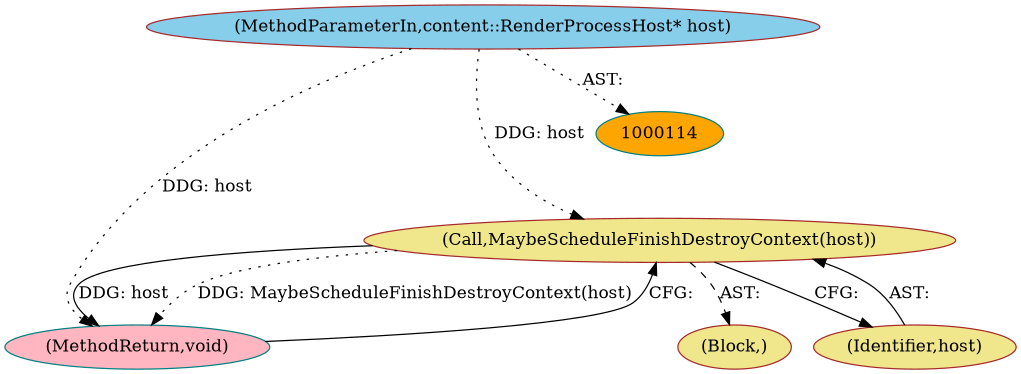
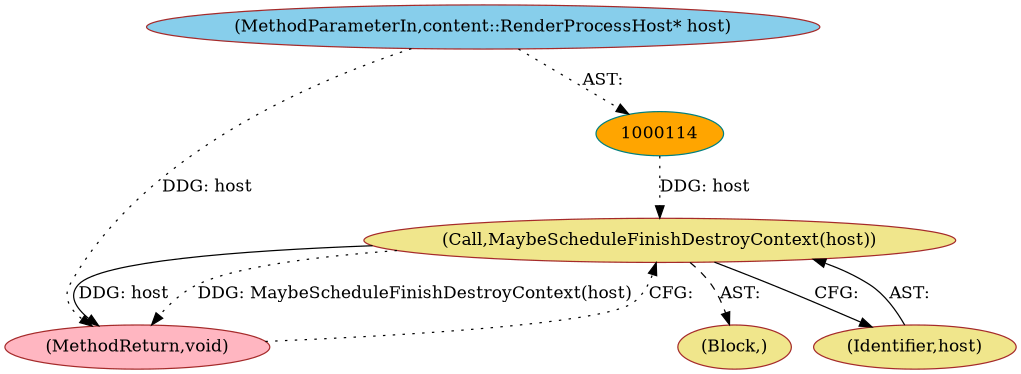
edge "(MethodParameterIn,content::RenderProcessHost* host)" -> "(Call,MaybeScheduleFinishDestroyContext(host))": now "1000114" -> "(Call,MaybeScheduleFinishDestroyContext(host))"
edge "(MethodReturn,void)" -> "(Call,MaybeScheduleFinishDestroyContext(host))": style solid -> dotted
node "(MethodReturn,void)": color teal -> brown
